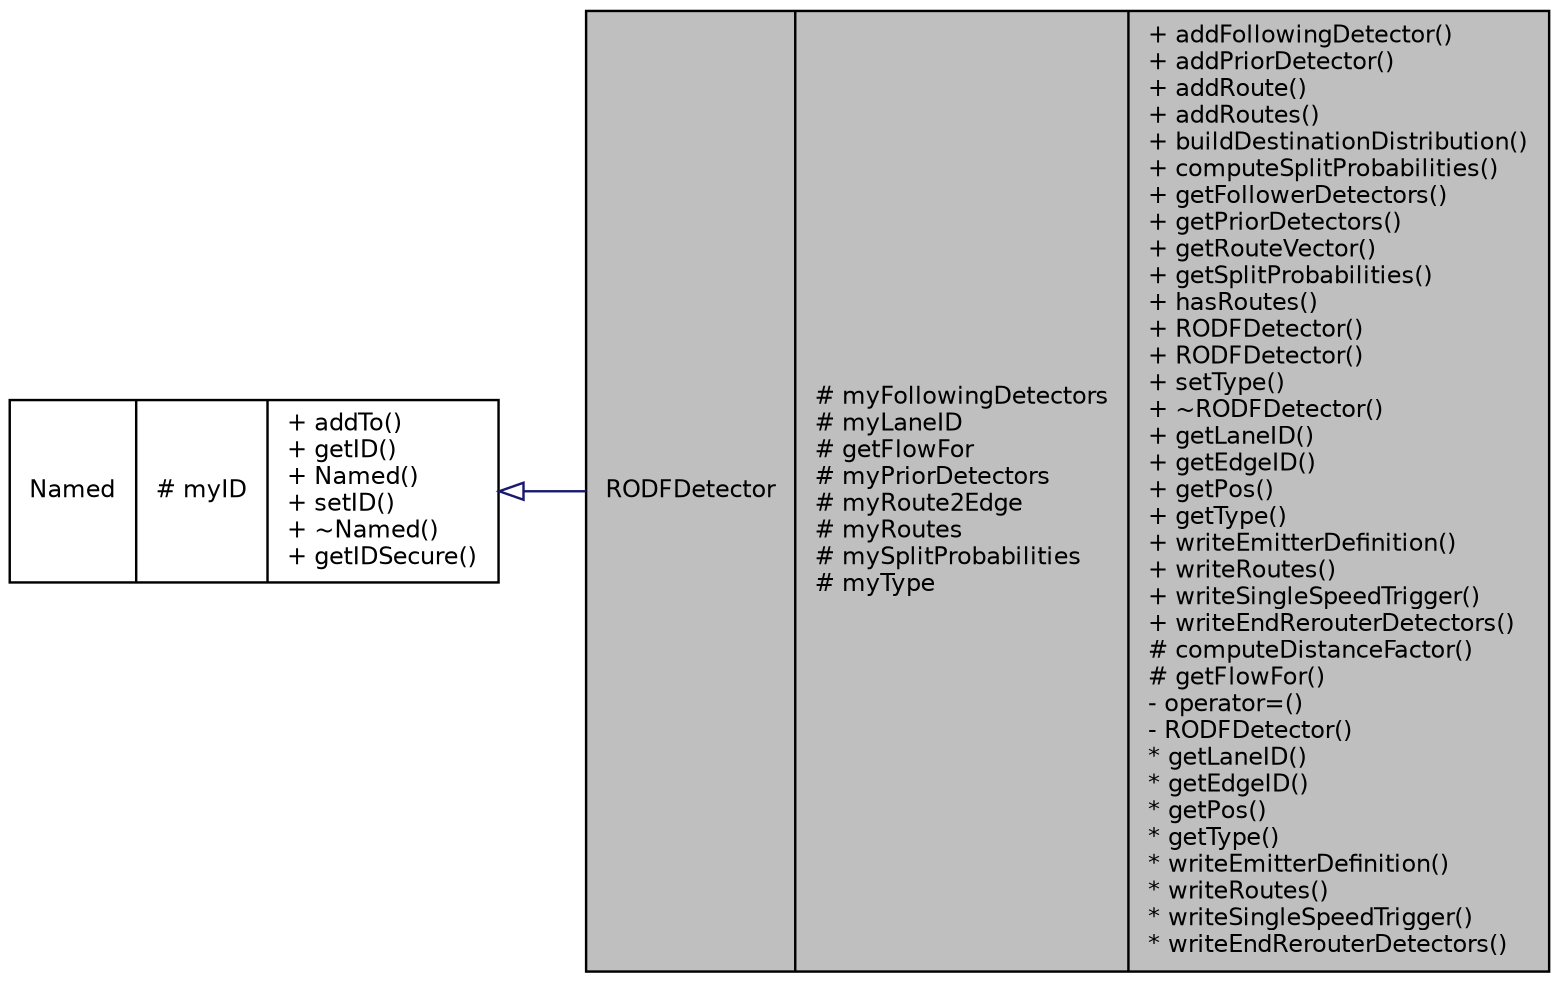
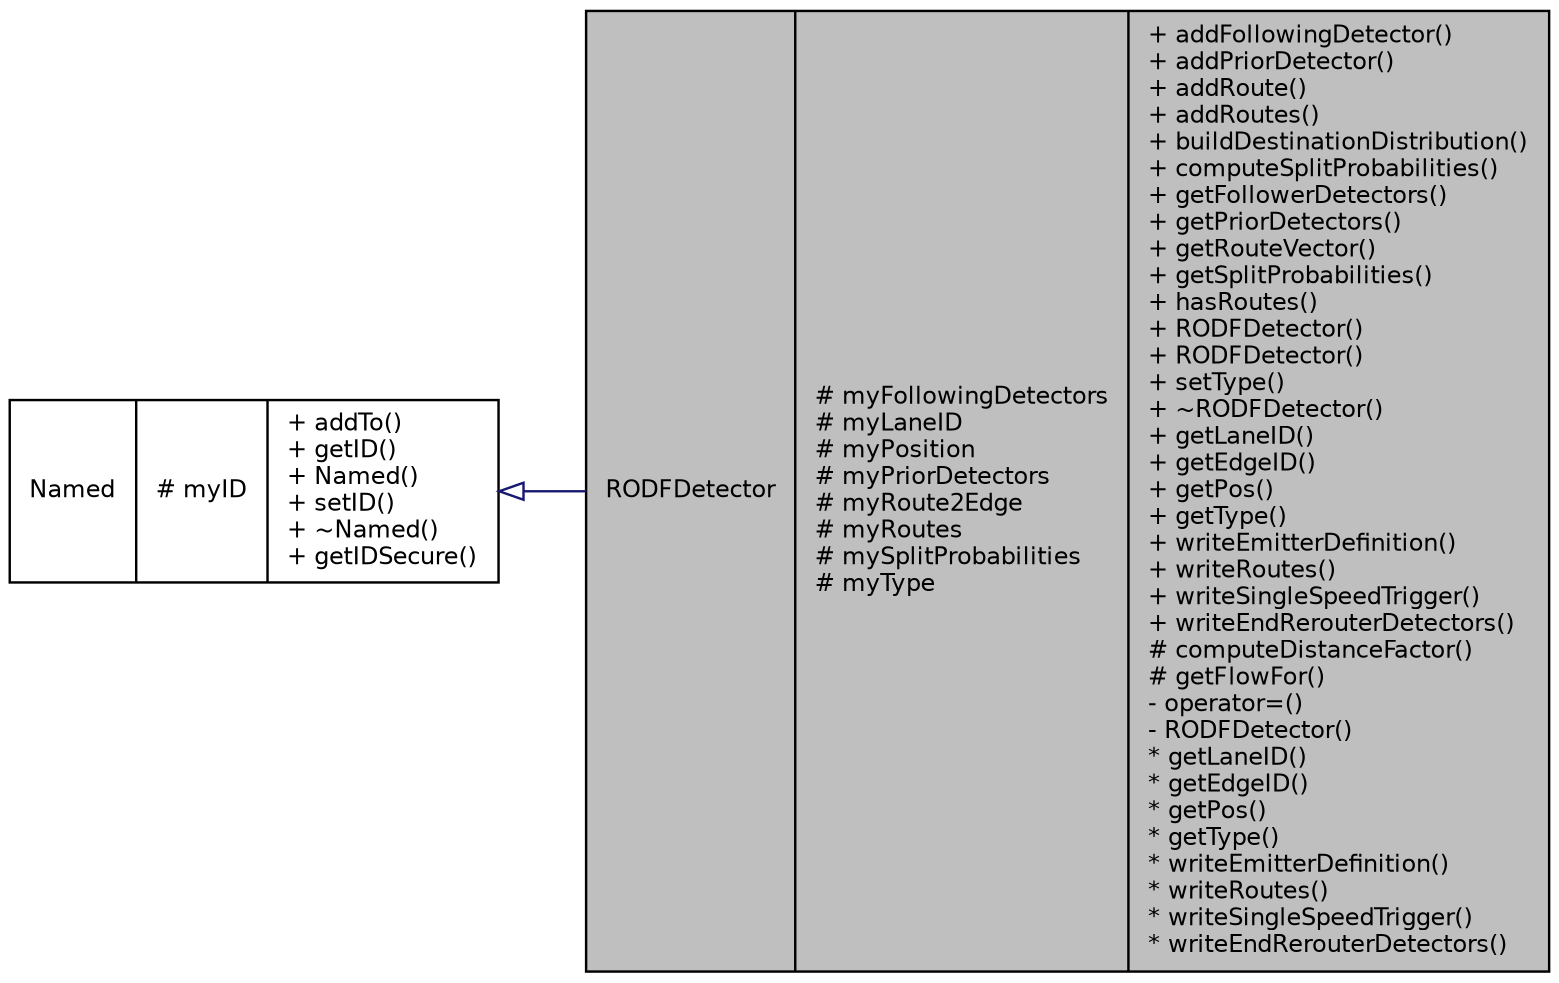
node "RODFDetector": text "# getFlowFor" -> "# myPosition"
